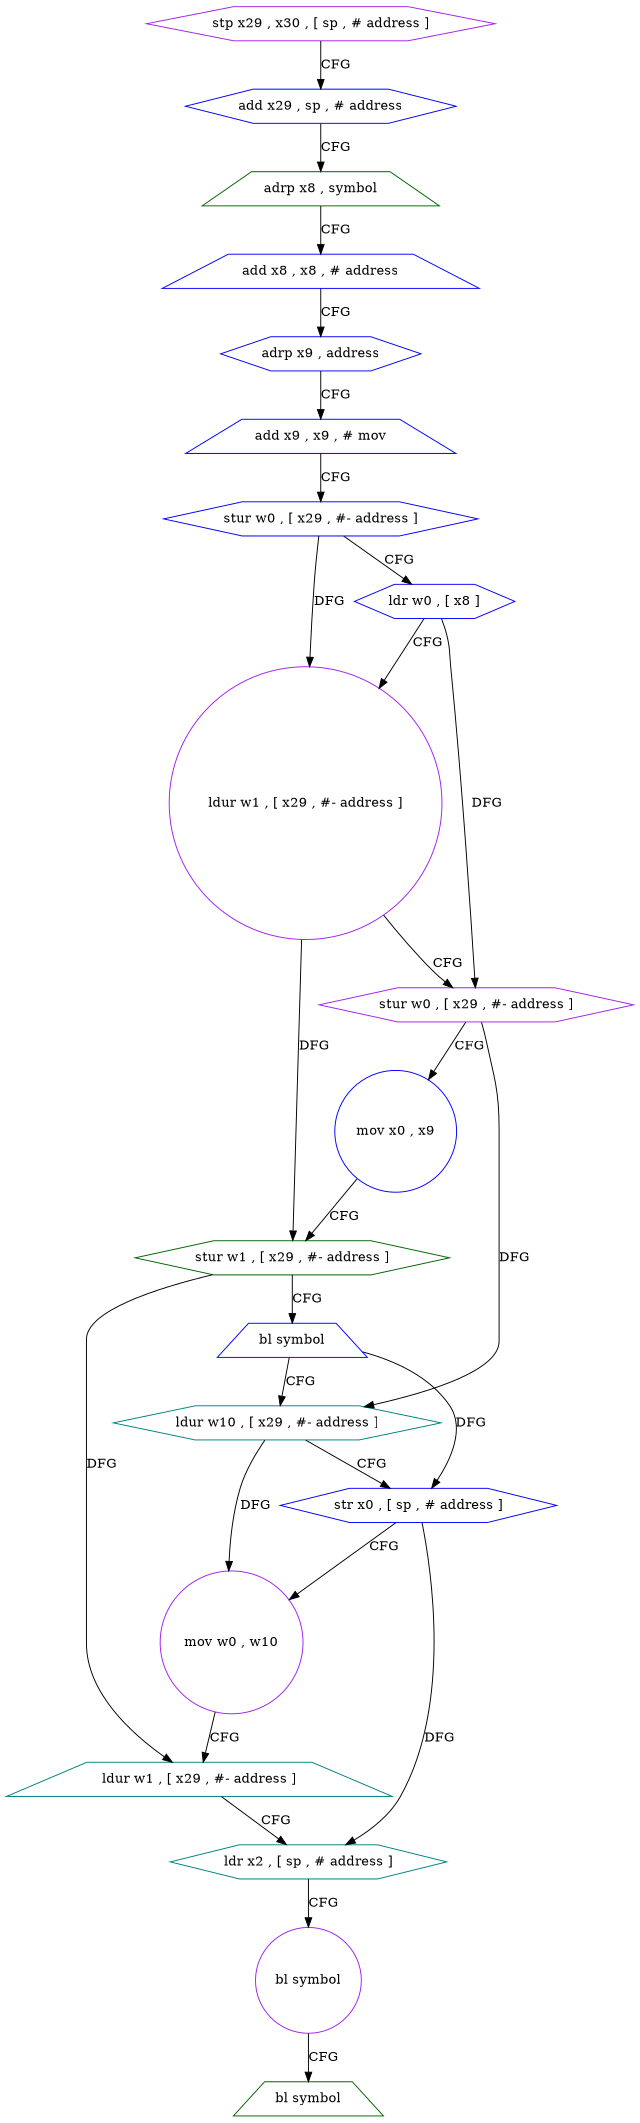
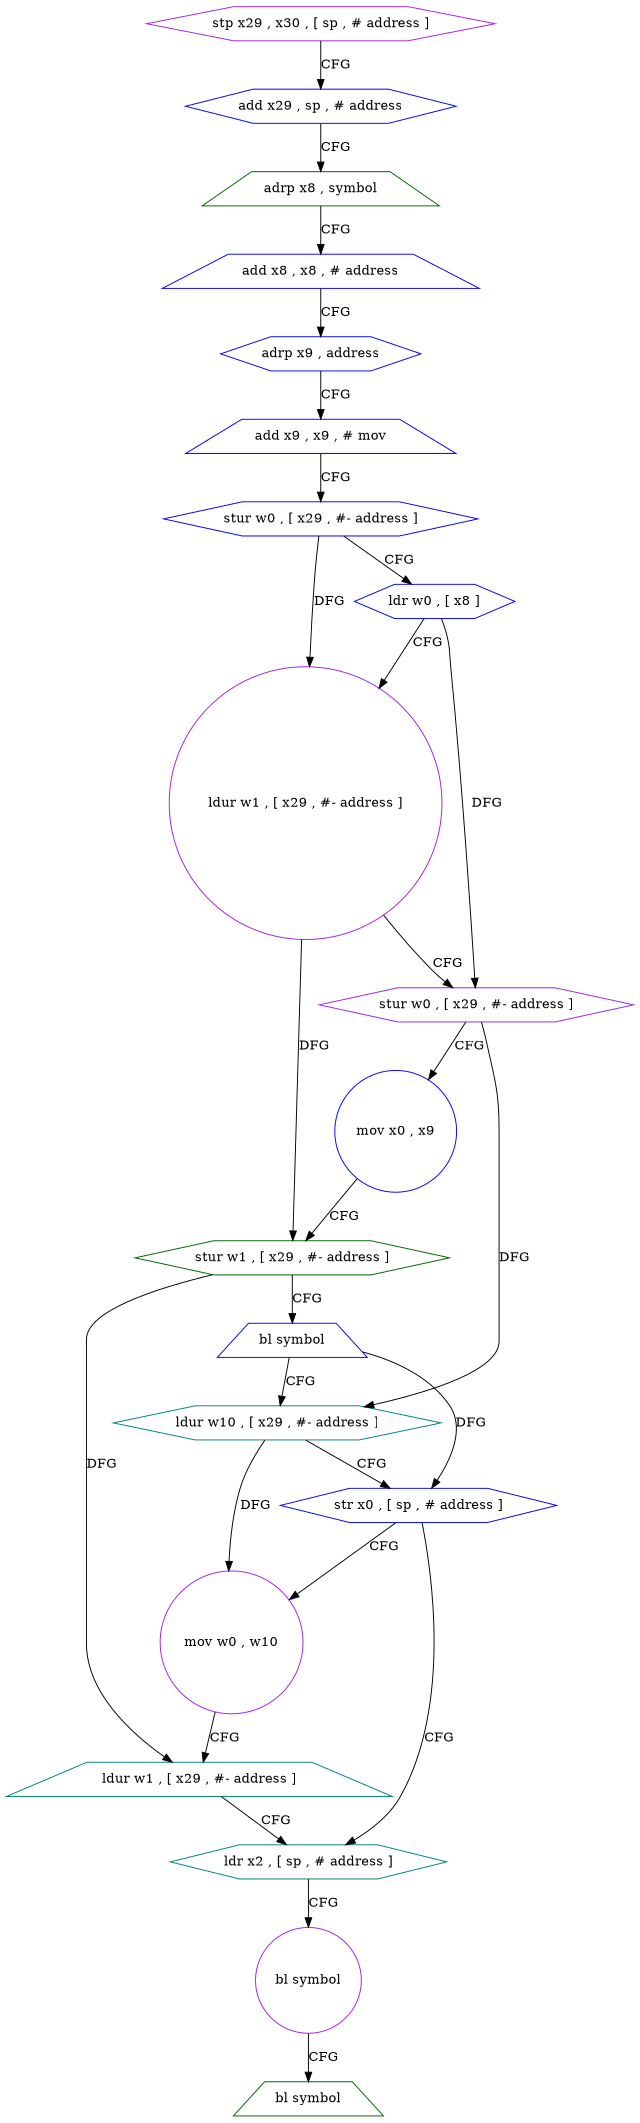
edge "str x0 , [ sp , # address ]" -> "ldr x2 , [ sp , # address ]": label "DFG" -> "CFG"
